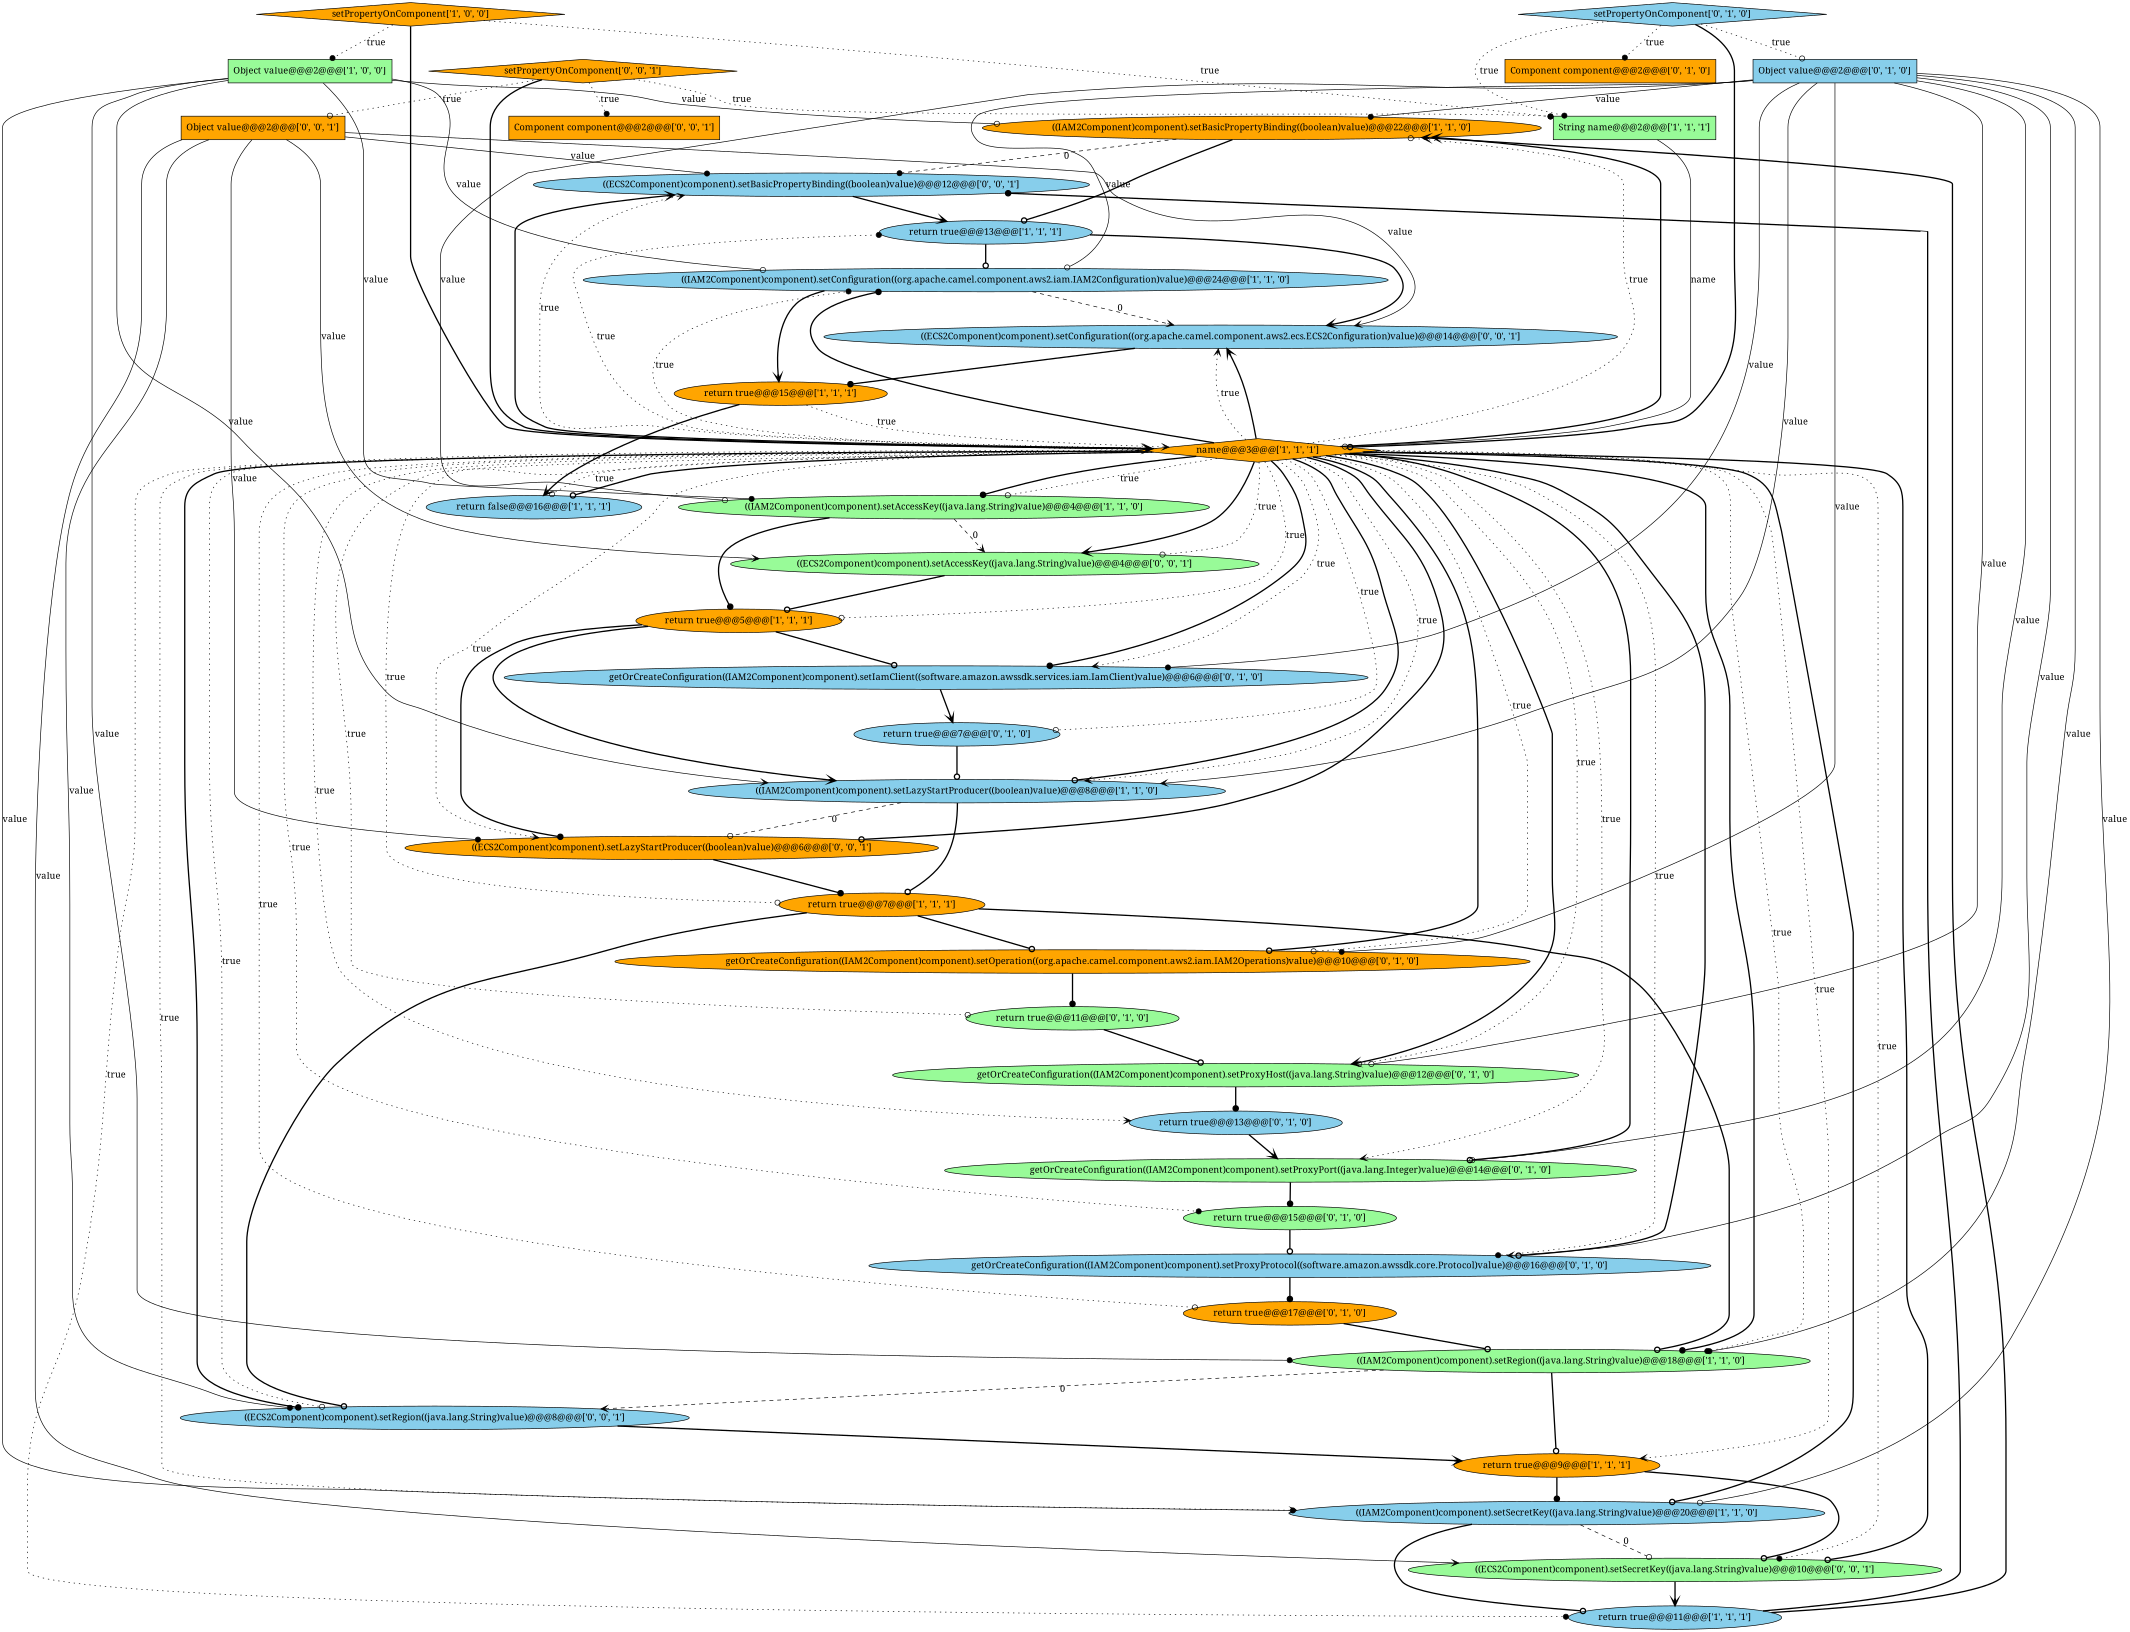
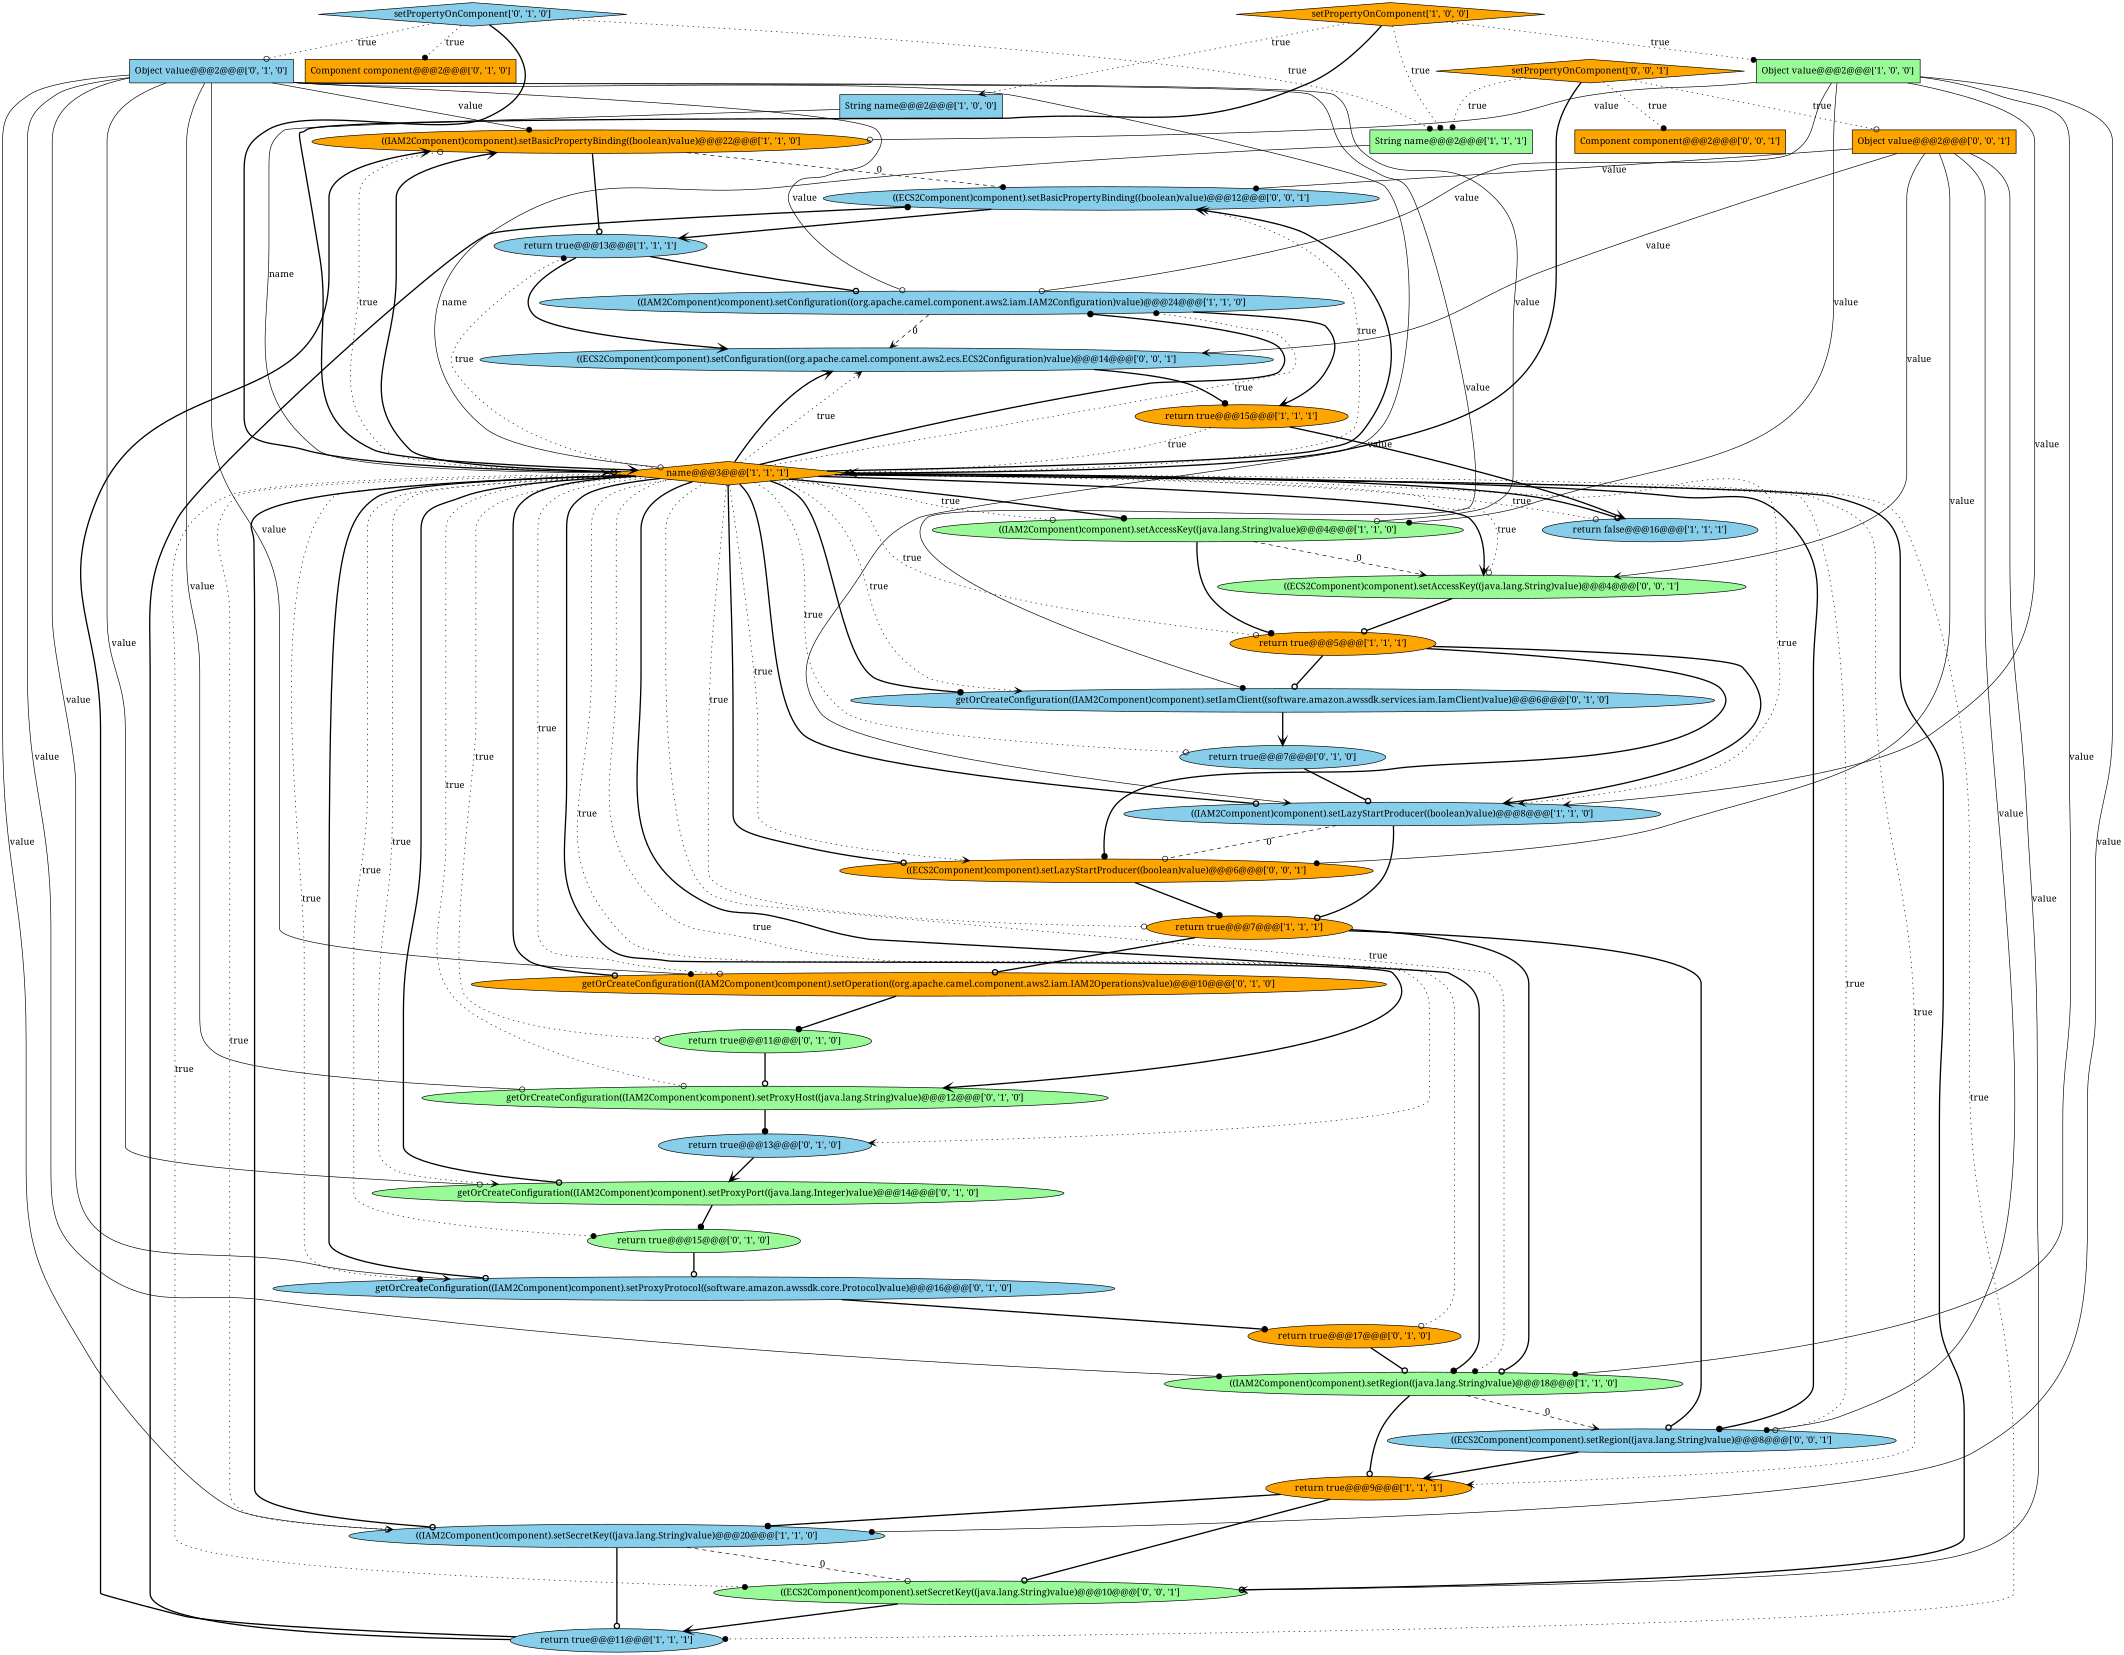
node "String name@@@2@@@['1', '0', '0']": added
